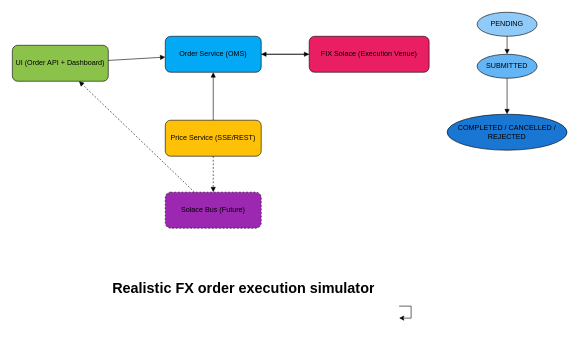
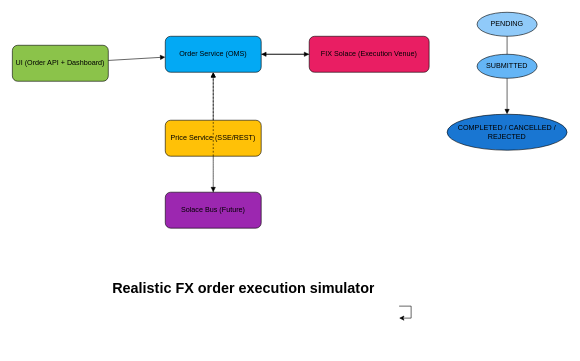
edge "PENDING" -> "SUBMITTED": arrowhead block -> none
edge "Solace Bus (Future)" -> "UI (Order API + Dashboard)": now "Solace Bus (Future)" -> "Order Service (OMS)"
node "Solace Bus (Future)": style dashed -> solid
